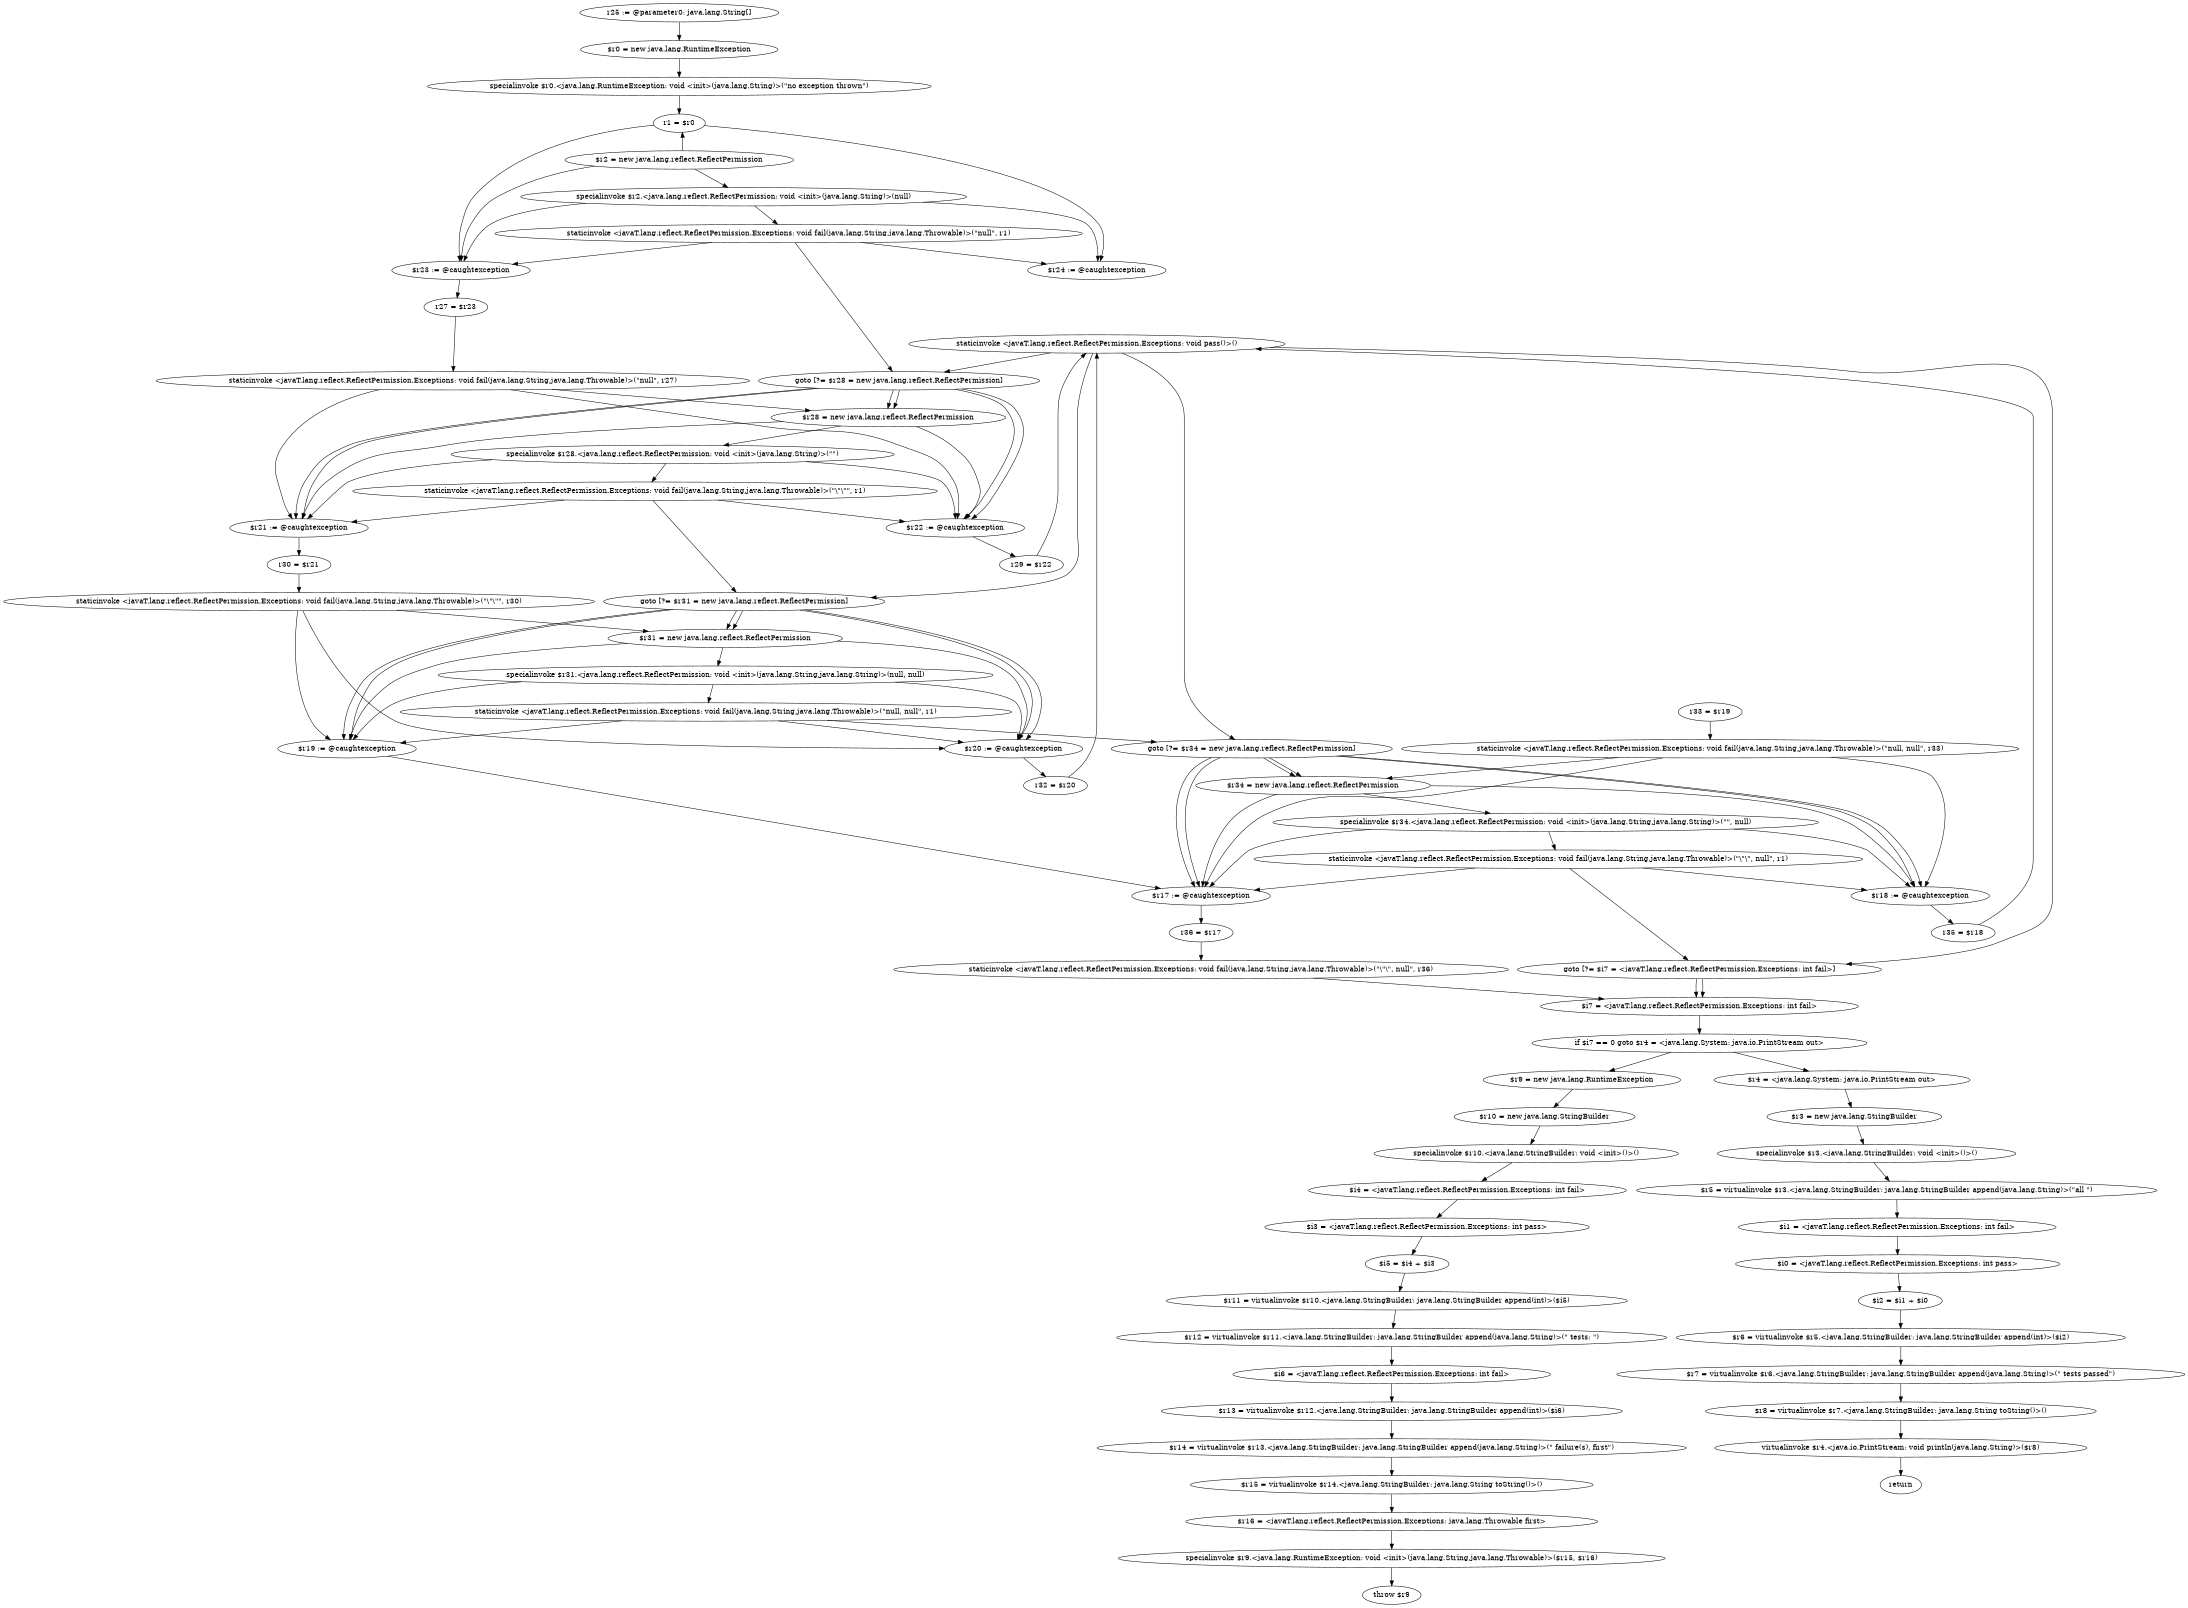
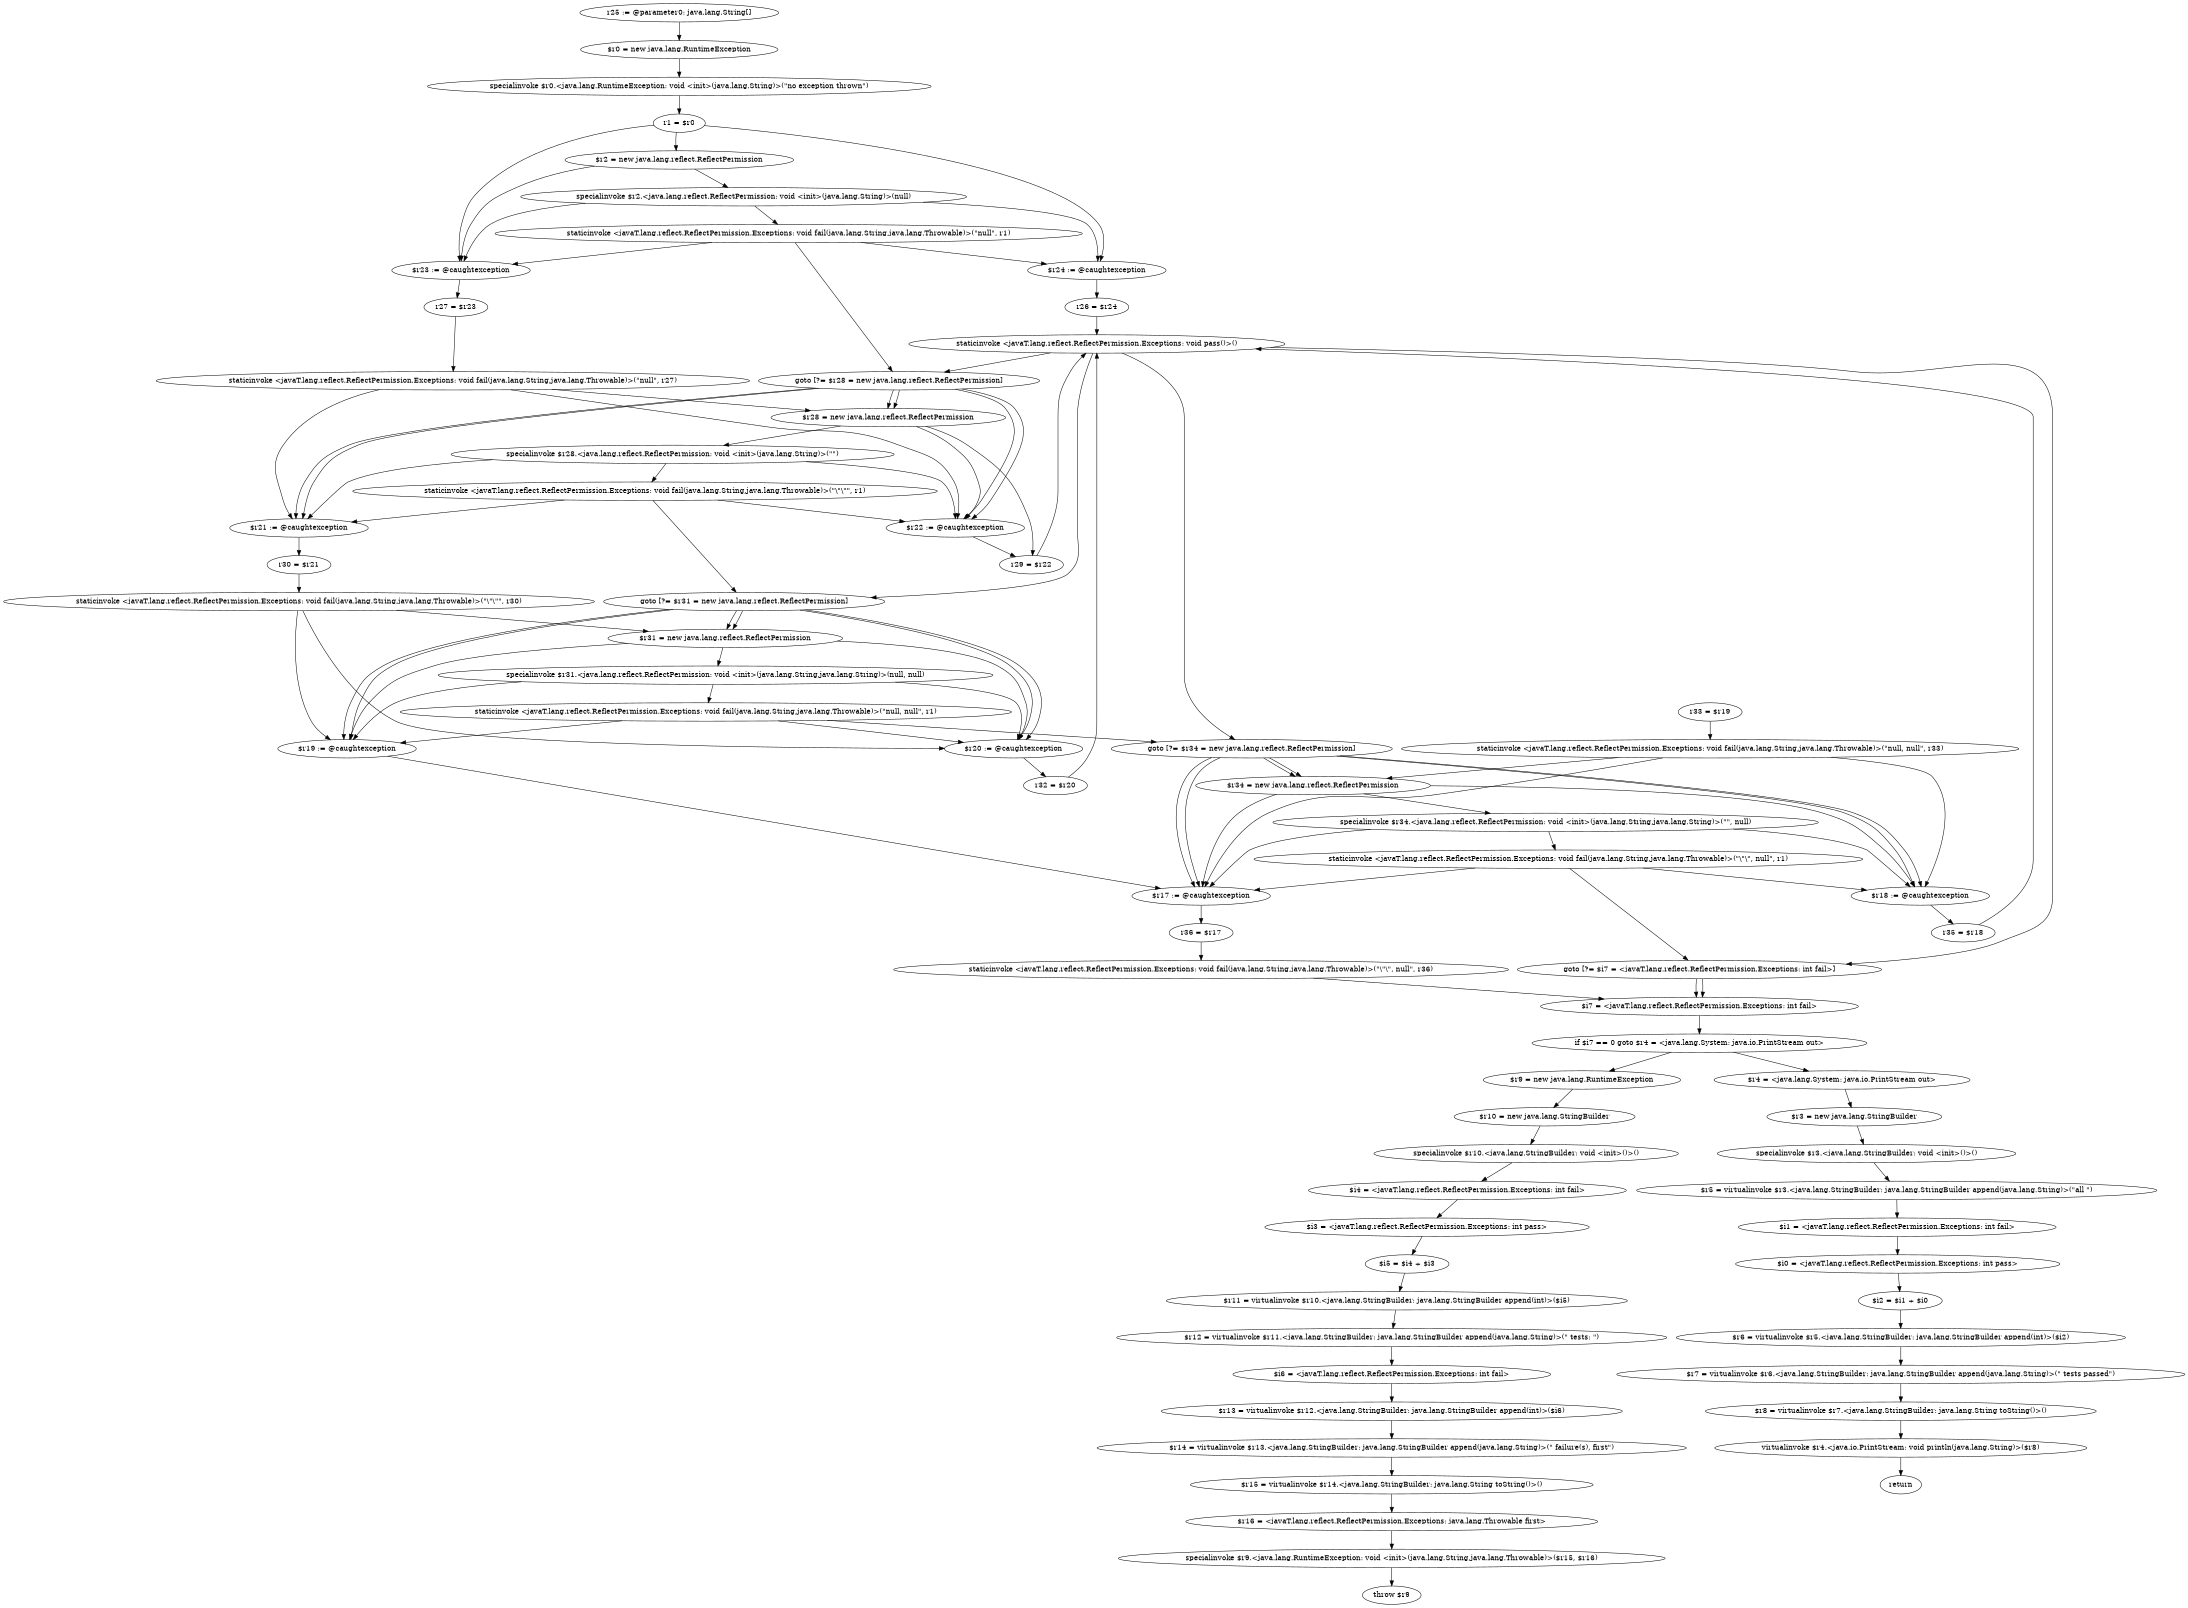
edge "$r2 = new java.lang.reflect.ReflectPermission" -> "r1 = $r0": reversed
node "r26 = $r24": added
edge "$r28 = new java.lang.reflect.ReflectPermission" -> "$r21 := @caughtexception": now "$r28 = new java.lang.reflect.ReflectPermission" -> "r29 = $r22"
